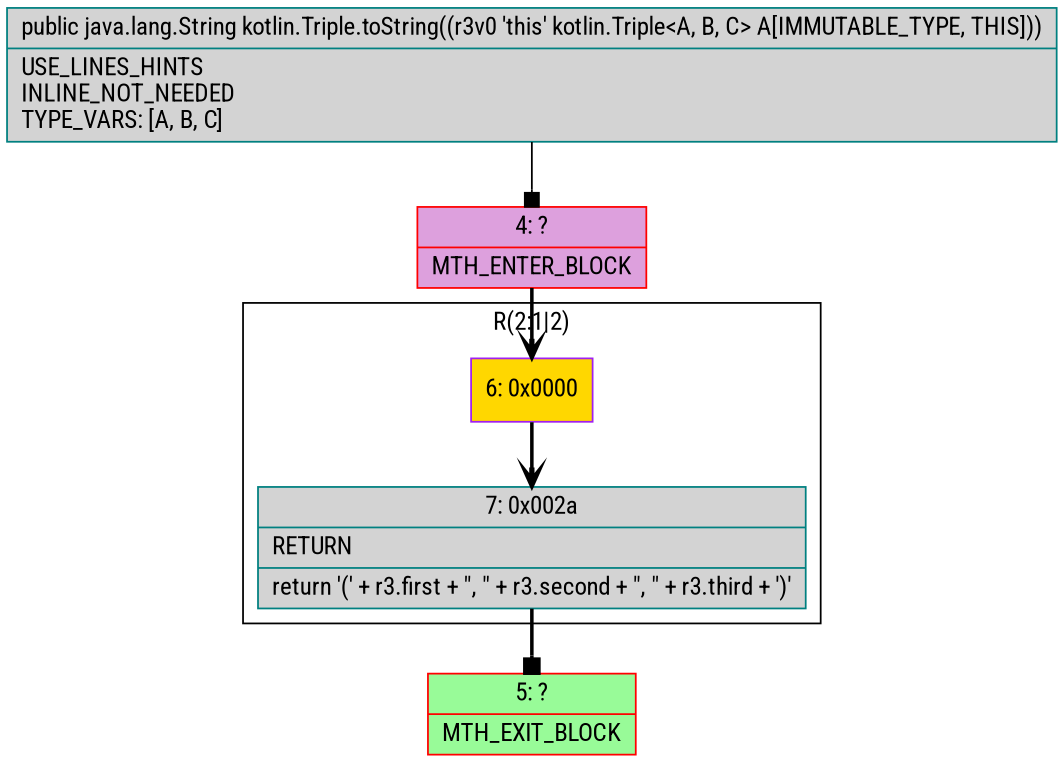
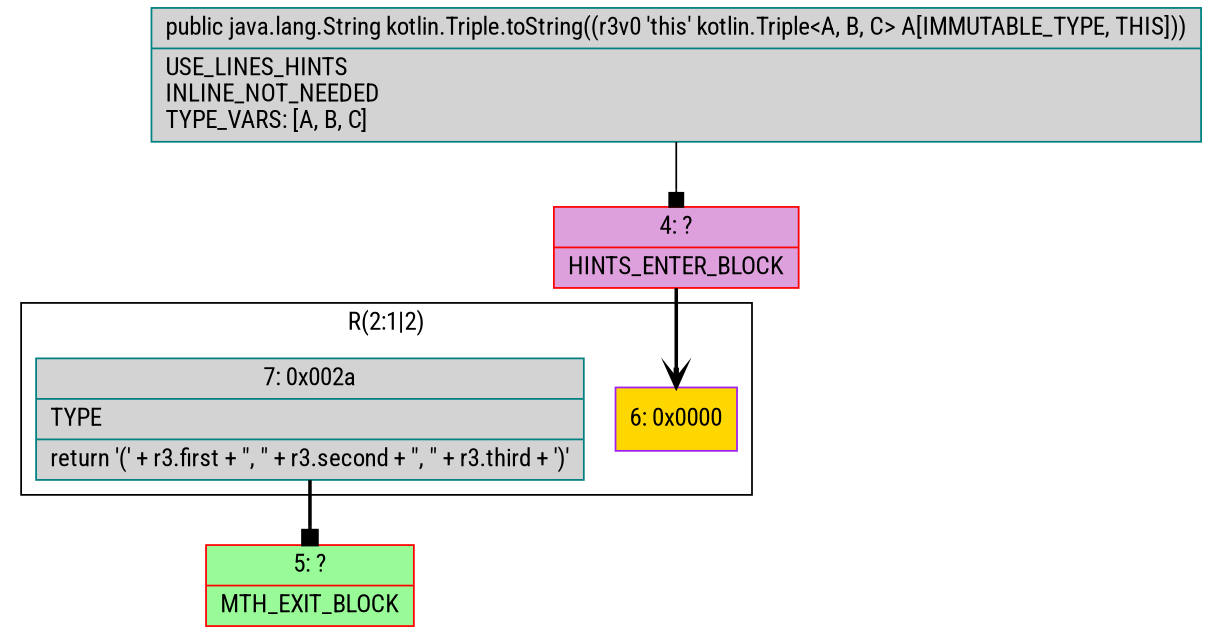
node "4: ?": text "MTH_ENTER_BLOCK" -> "HINTS_ENTER_BLOCK"
edge "6: 0x0000" -> "7: 0x002a": removed
node "7: 0x002a": text "RETURN" -> "TYPE"
